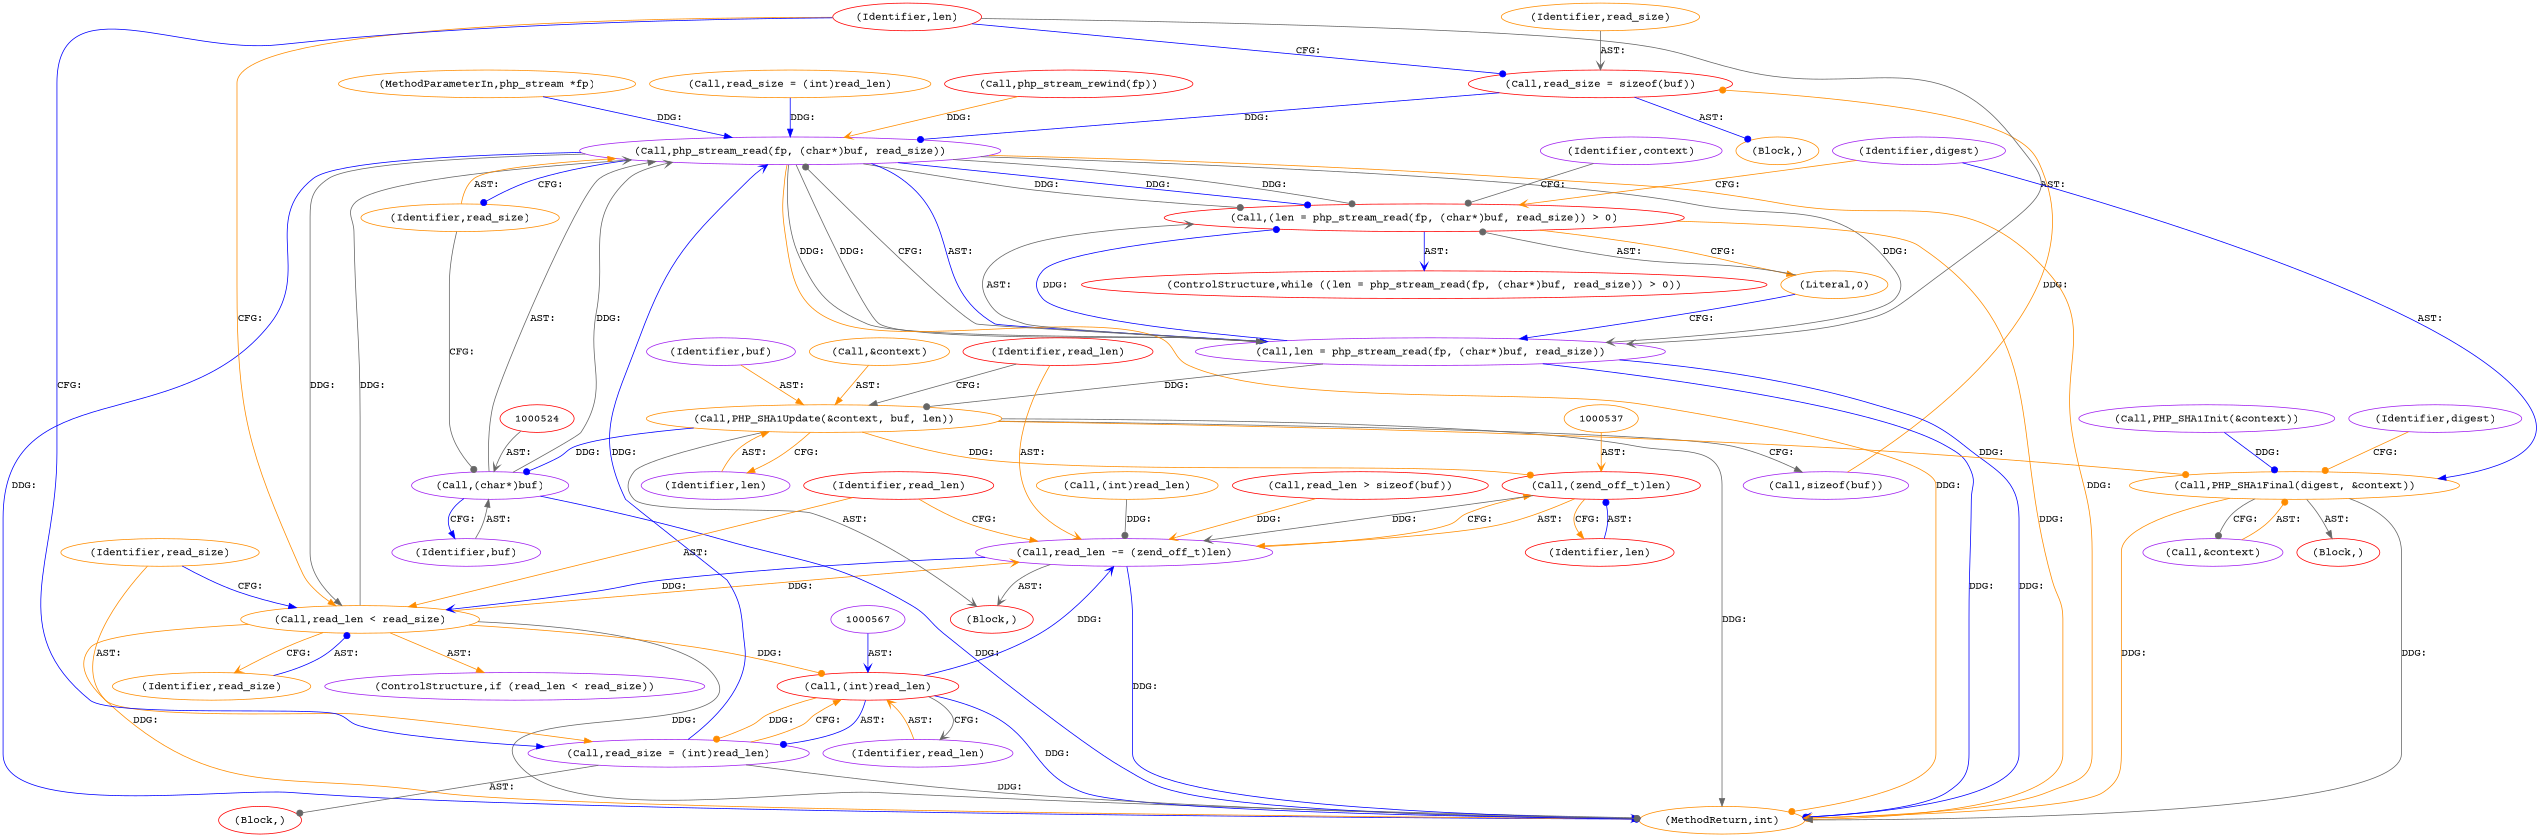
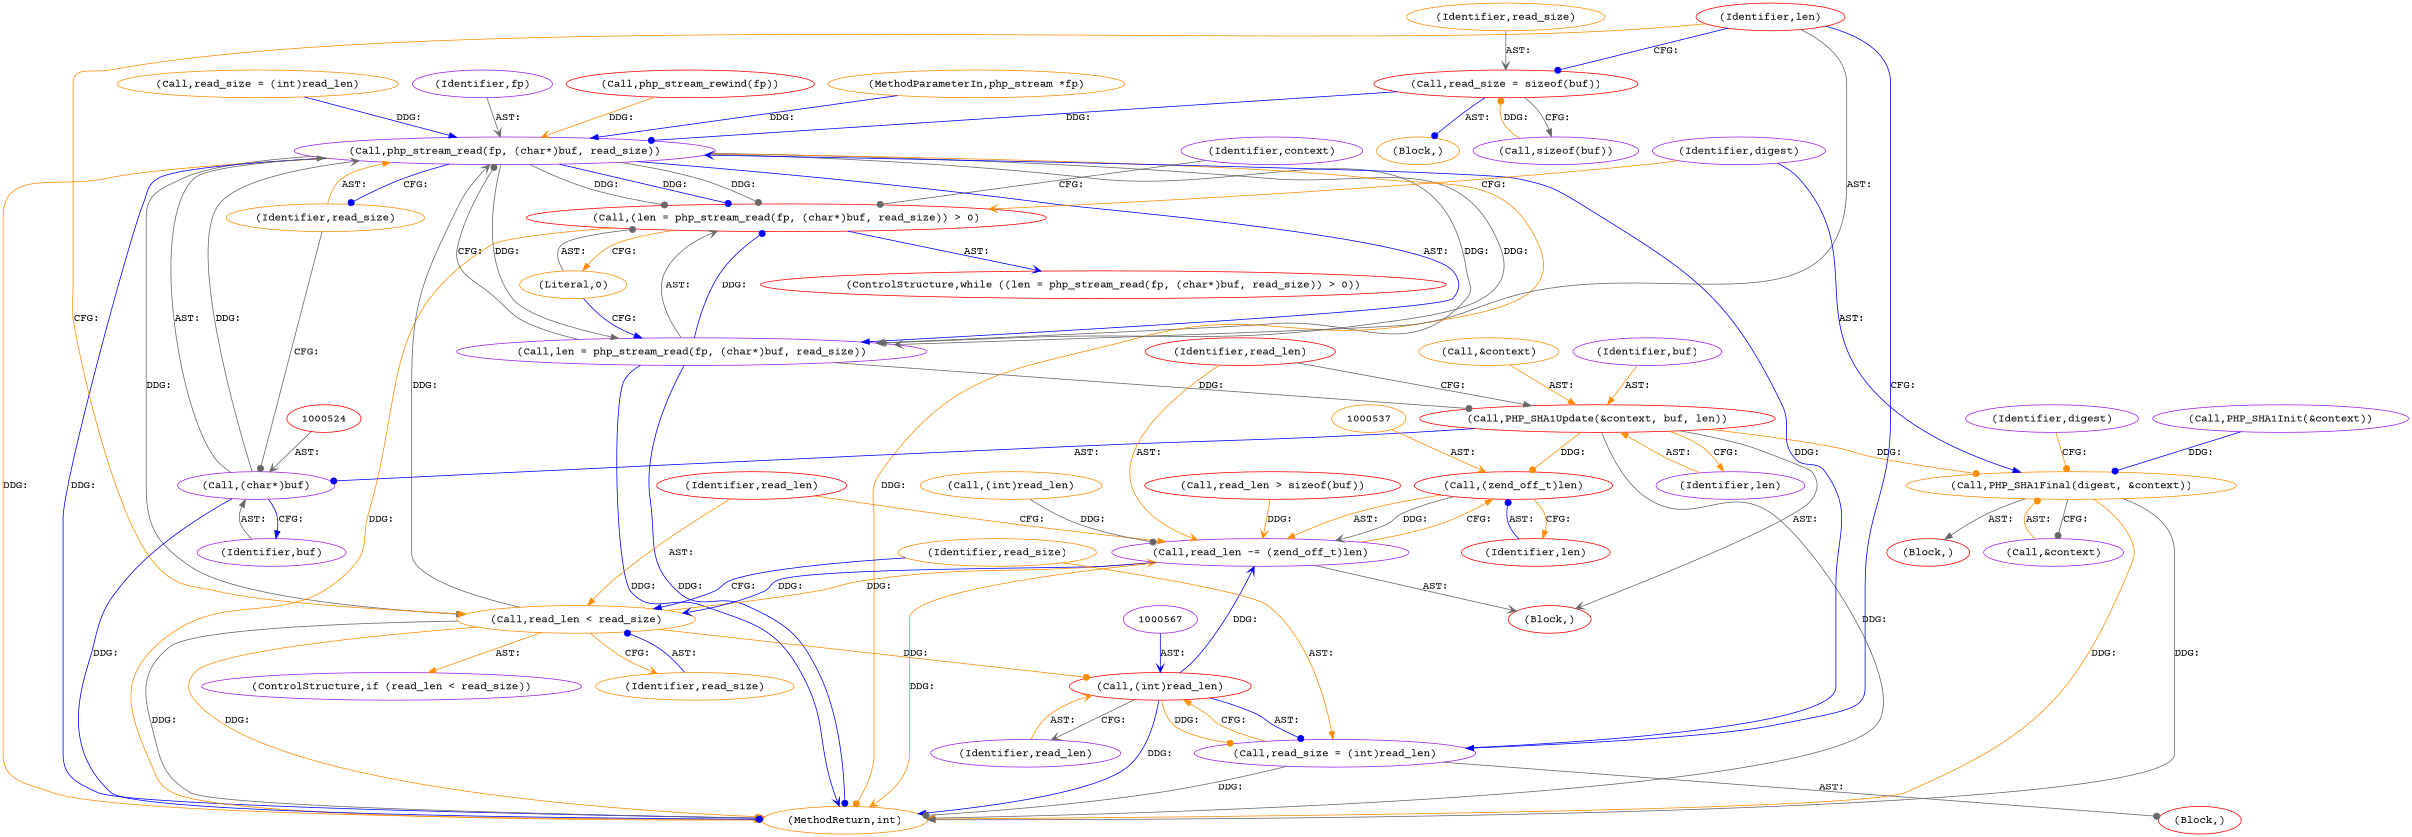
node "(Identifier,fp)": added
node "(Call,PHP_SHA1Update(&context, buf, len))": color darkorange -> red
edge "(Call,PHP_SHA1Update(&context, buf, len))" -> "(Call,sizeof(buf))": now "(Call,read_size = sizeof(buf))" -> "(Call,sizeof(buf))"
edge "(Call,PHP_SHA1Update(&context, buf, len))" -> "(Call,(char*)buf)": label "DDG: " -> "AST: "
edge "(Call,read_len -= (zend_off_t)len)" -> "(MethodReturn,int)": color blue -> darkorange
